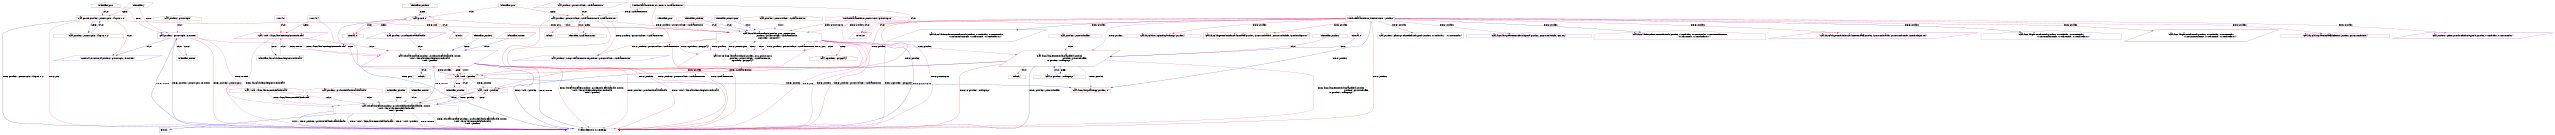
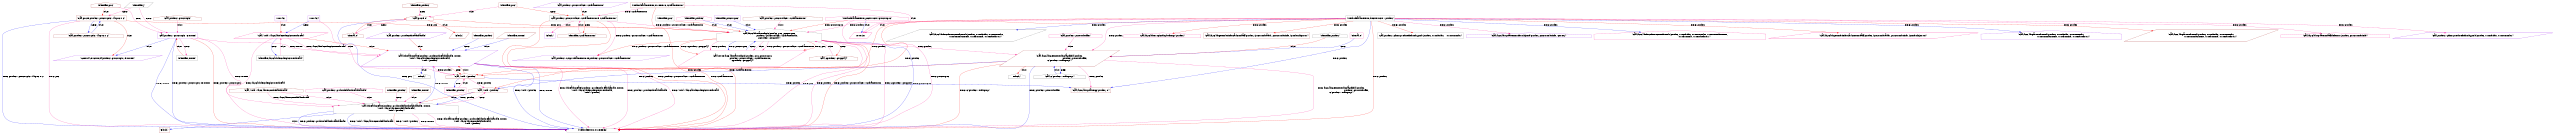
edge "1000464" -> "(Call,(void *)ih264d_decode_picture_thread)": color red -> blue
